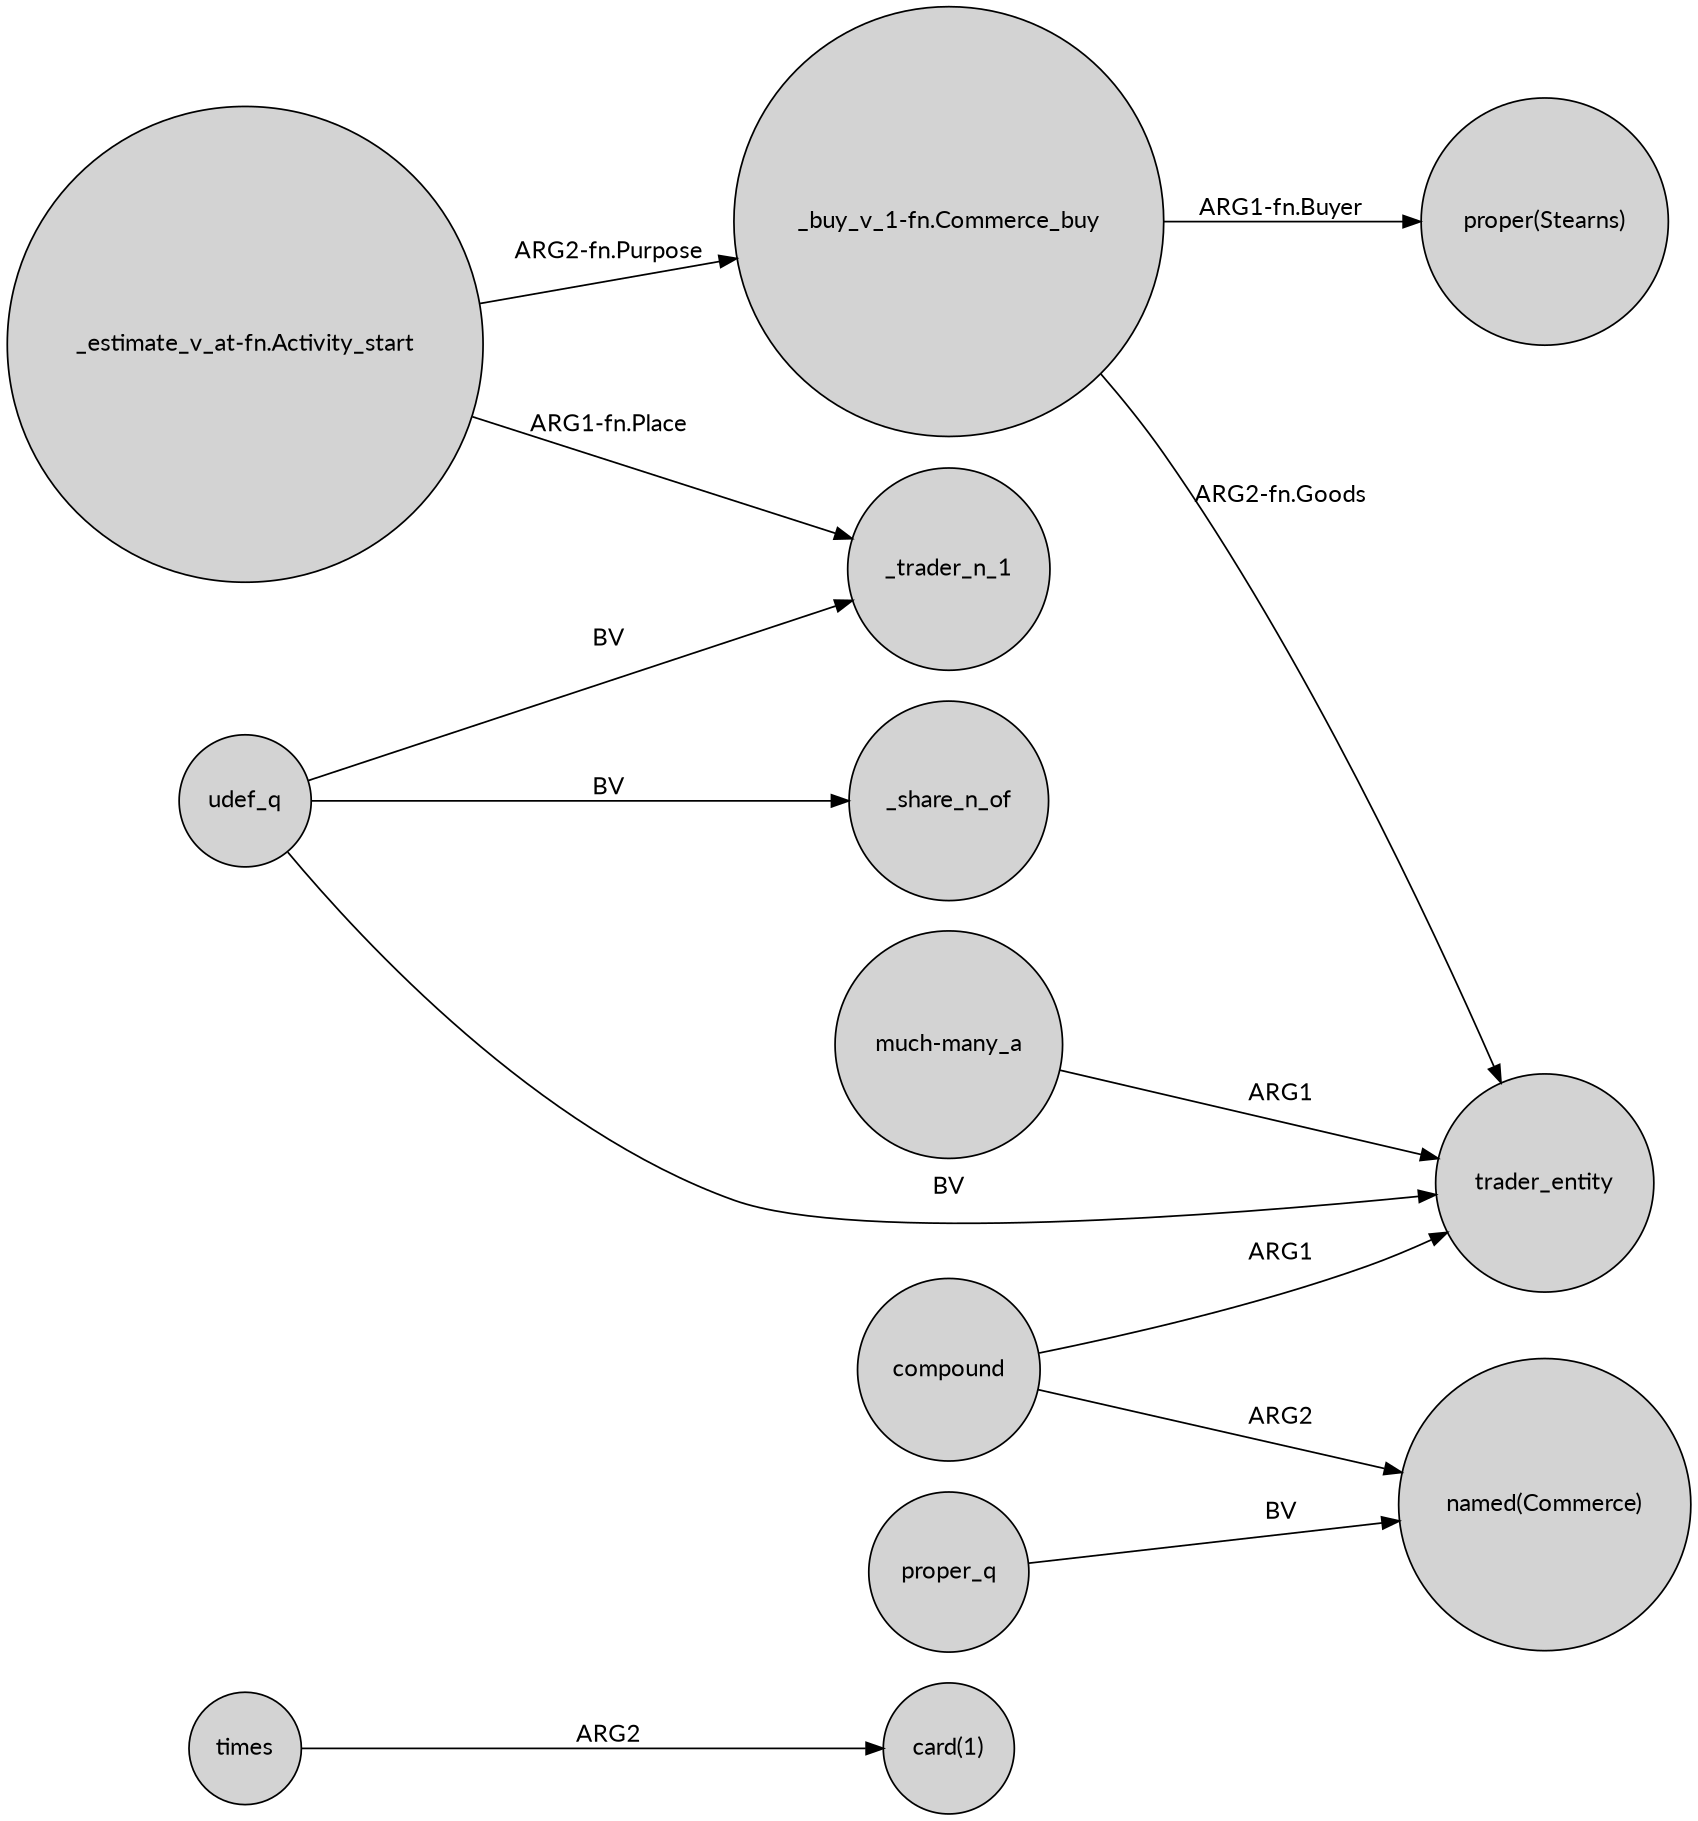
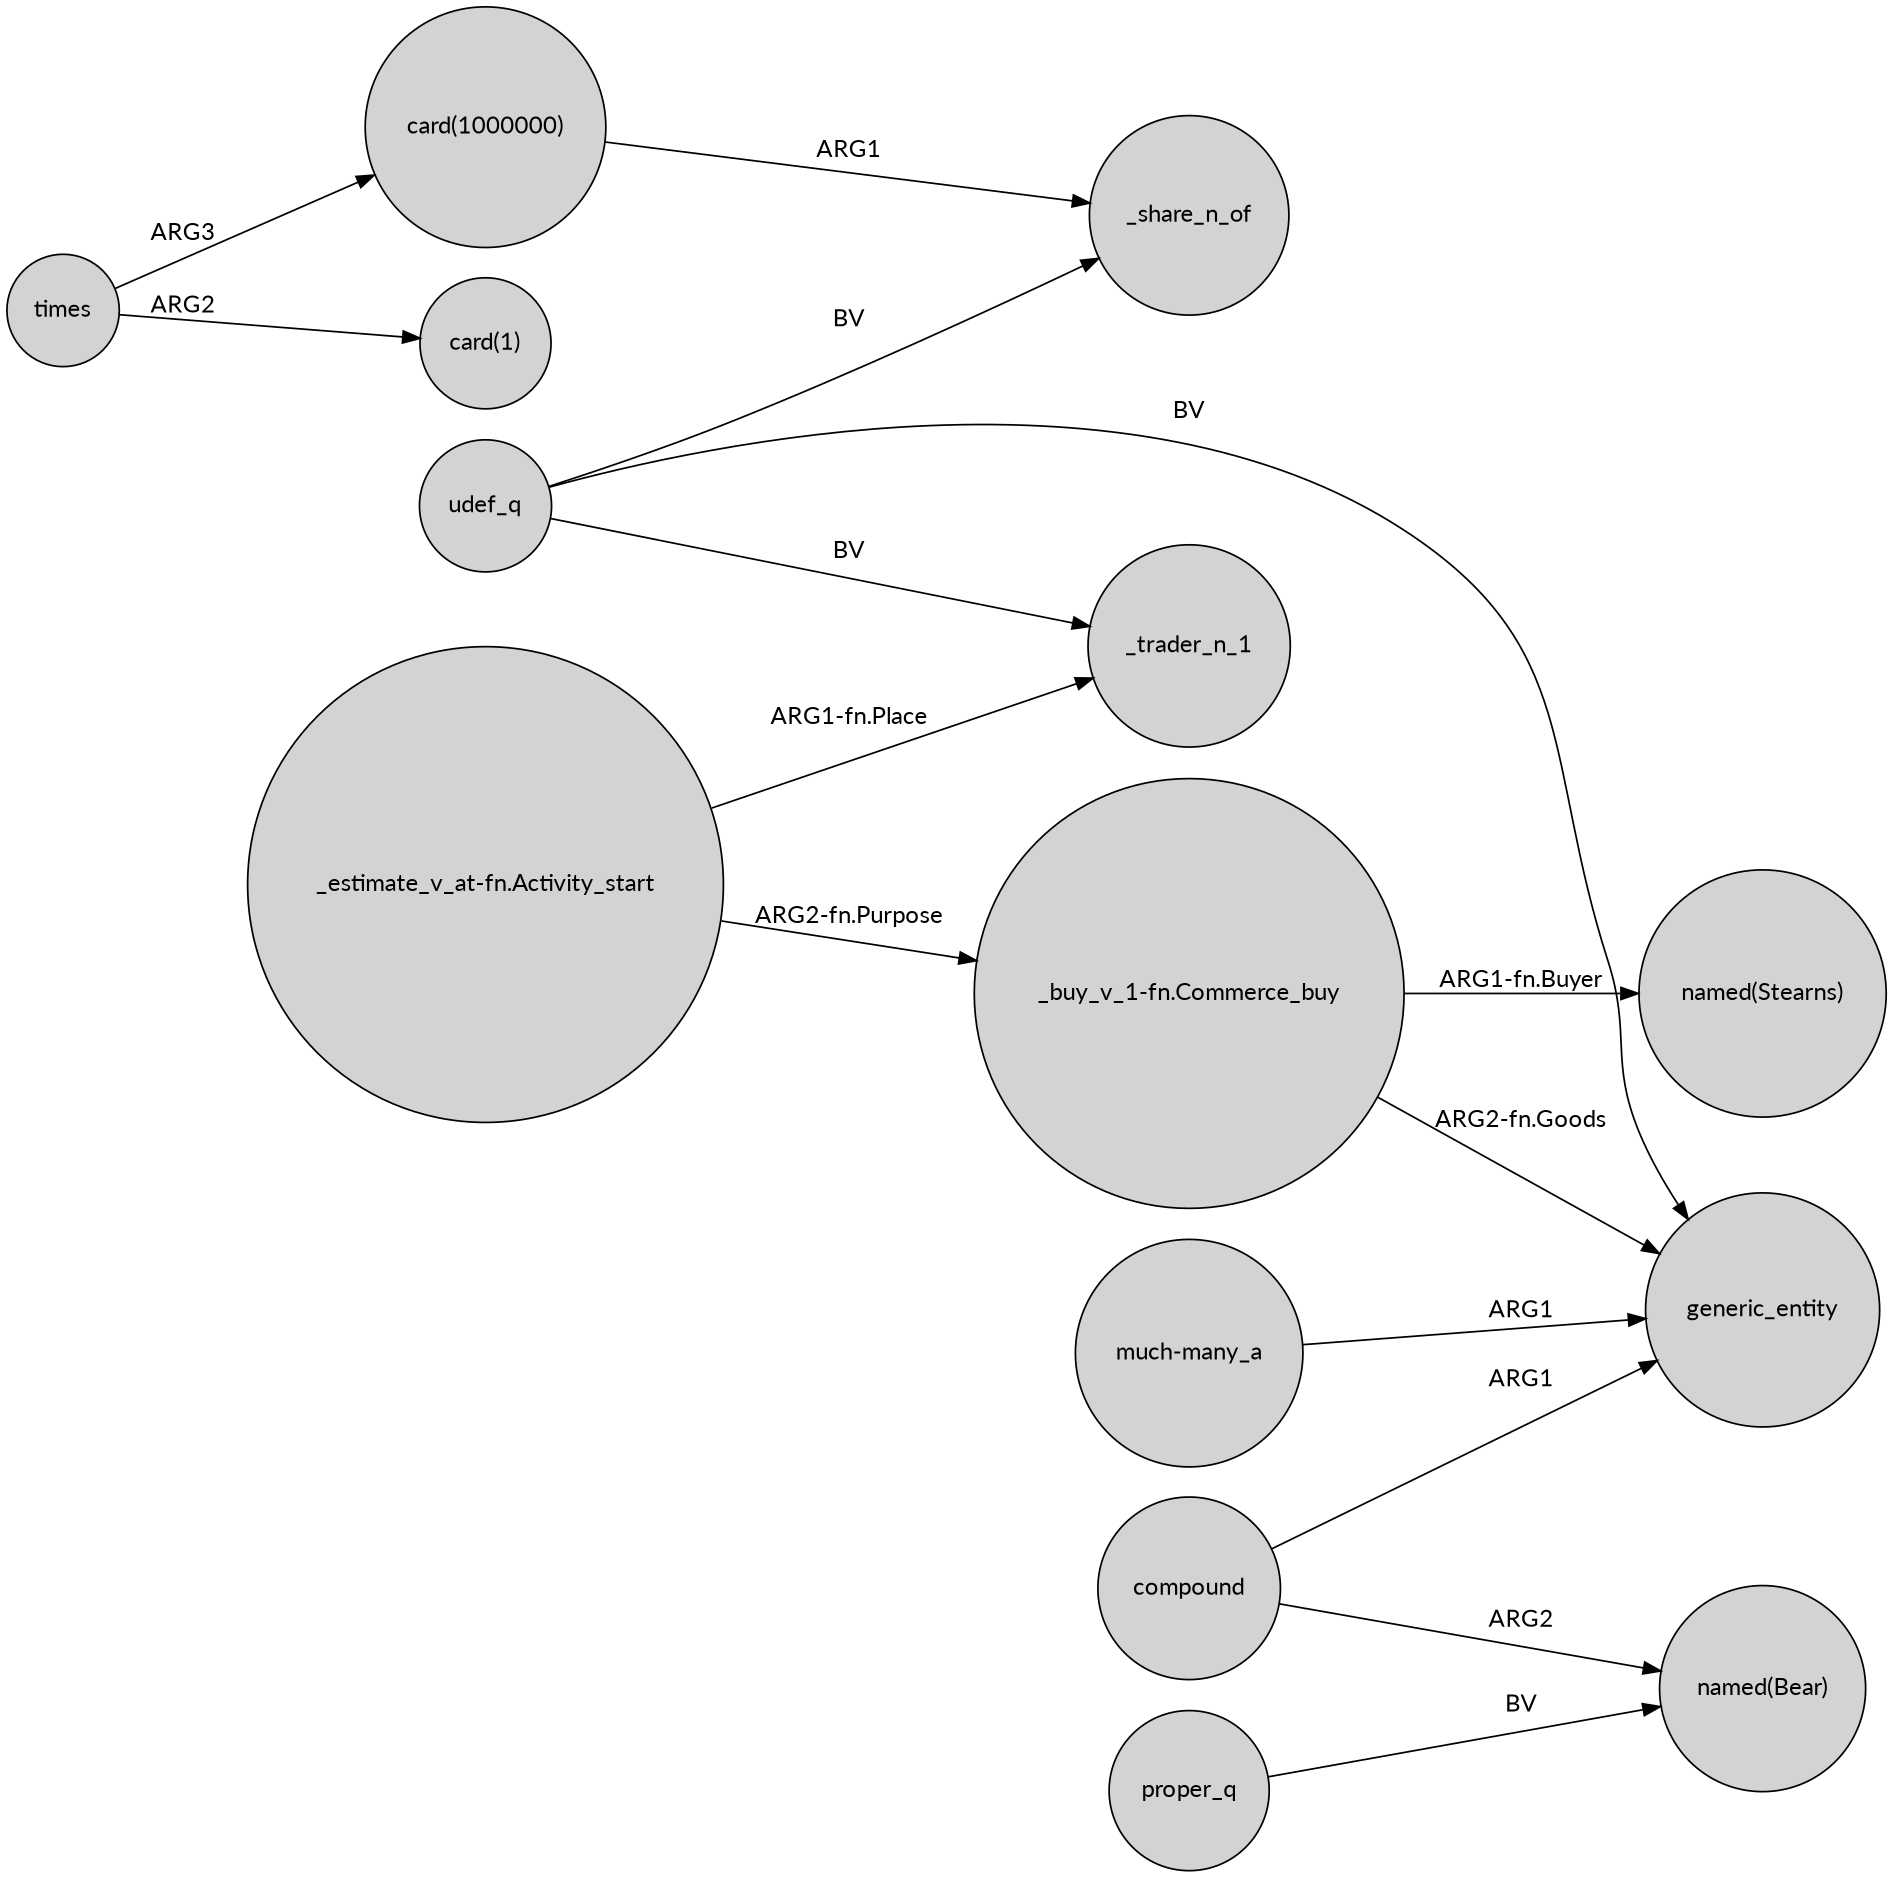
node "card(1000000)": added
node "proper(Stearns)": label "proper(Stearns)" -> "named(Stearns)"
node "trader_entity": label "trader_entity" -> "generic_entity"
node "named(Commerce)": label "named(Commerce)" -> "named(Bear)"
